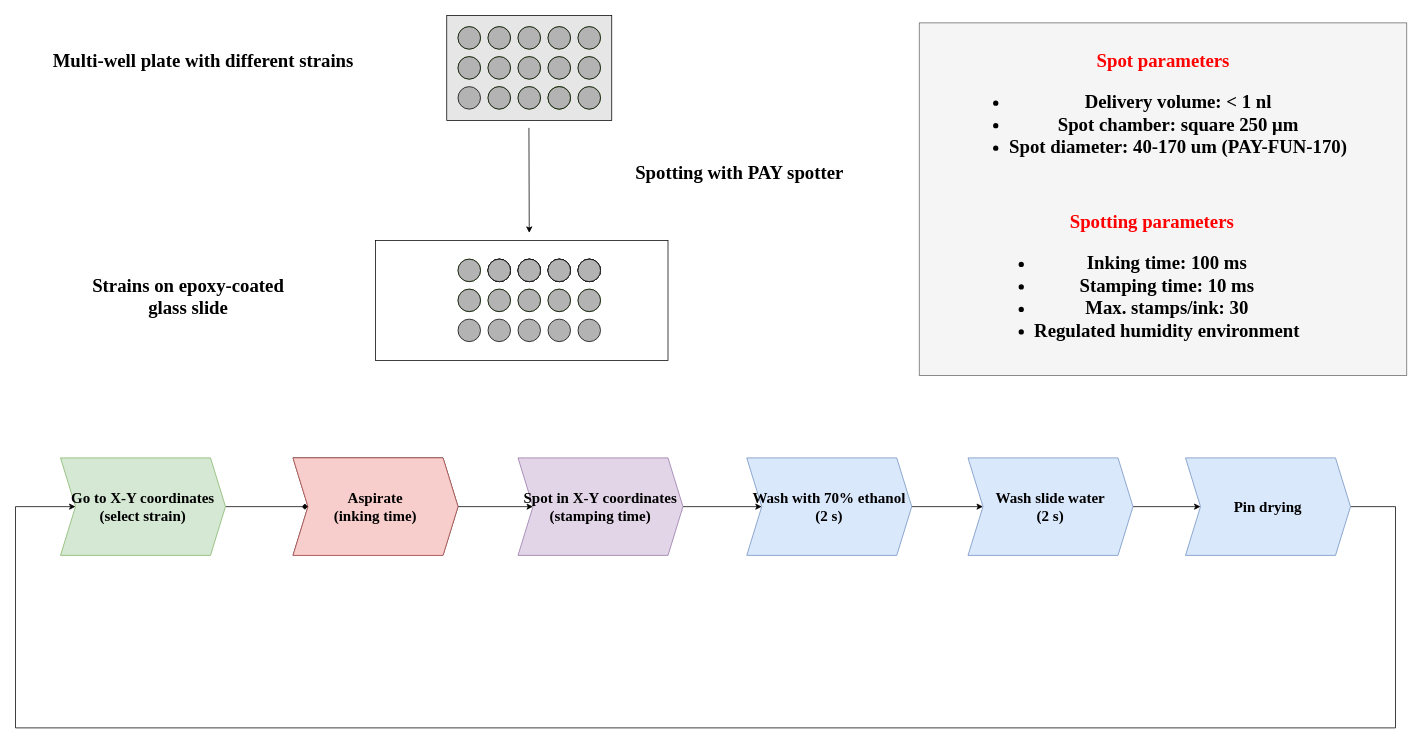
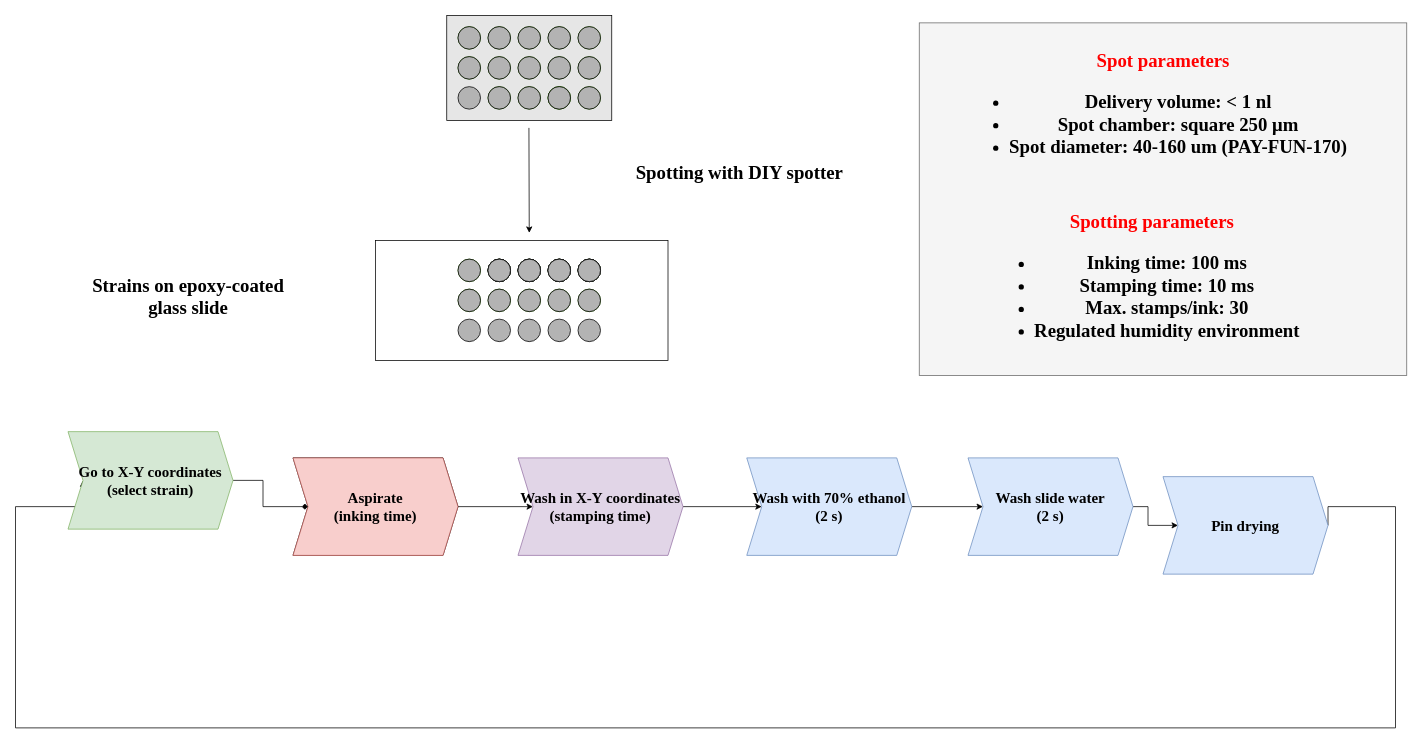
node "Multi-well plate with different strains": removed
node "Spot parameters Delivery volume: < 1 nl Spot chamber: square 250 μm Spot diameter: 40-170 um (PAY-FUN-170)": label "Spot parameters Delivery volume: < 1 nl Spot chamber: square 250 μm Spot diameter: 40-170 um (PAY-FUN-170)" -> "Spot parameters Delivery volume: < 1 nl Spot chamber: square 250 μm Spot diameter: 40-160 um (PAY-FUN-170)"
node "Spotting with PAY spotter": label "Spotting with PAY spotter" -> "Spotting with DIY spotter"
node "Go to X-Y coordinates (select strain)": moved (143, 507) -> (150, 480)
node "Spot in X-Y coordinates (stamping time)": label "Spot in X-Y coordinates (stamping time)" -> "Wash in X-Y coordinates (stamping time)"
node "Pin drying": moved (1268, 507) -> (1245, 525)
